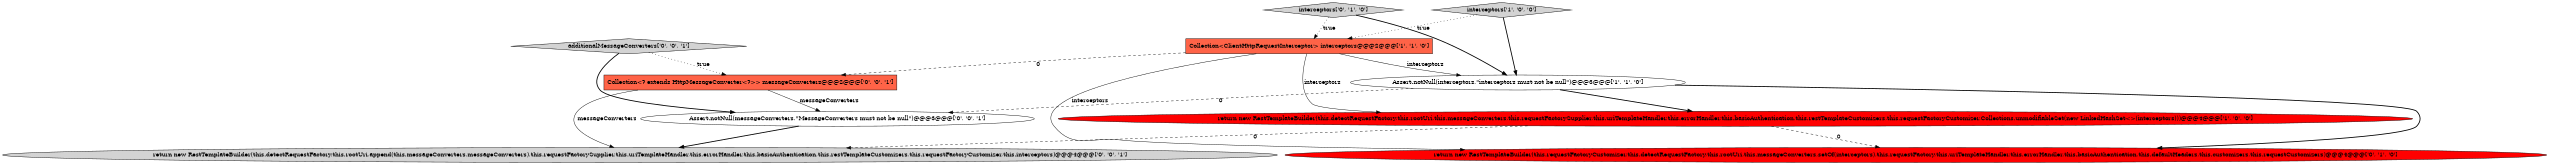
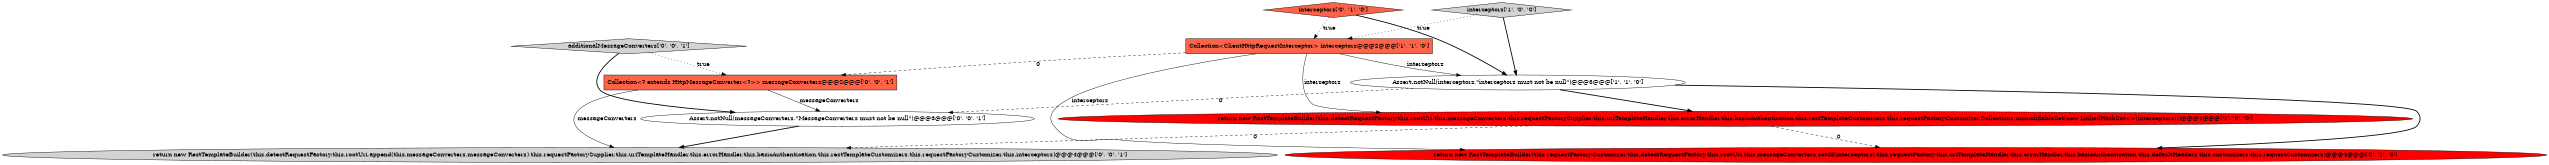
node "interceptors['0', '1', '0']": fillcolor lightgray -> tomato
